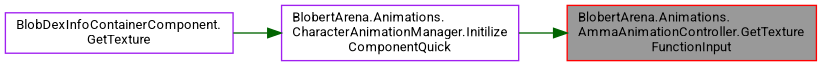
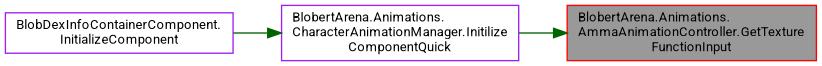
node "BlobDexInfoContainerComponent. GetTexture": label "BlobDexInfoContainerComponent. GetTexture" -> "BlobDexInfoContainerComponent. InitializeComponent"
